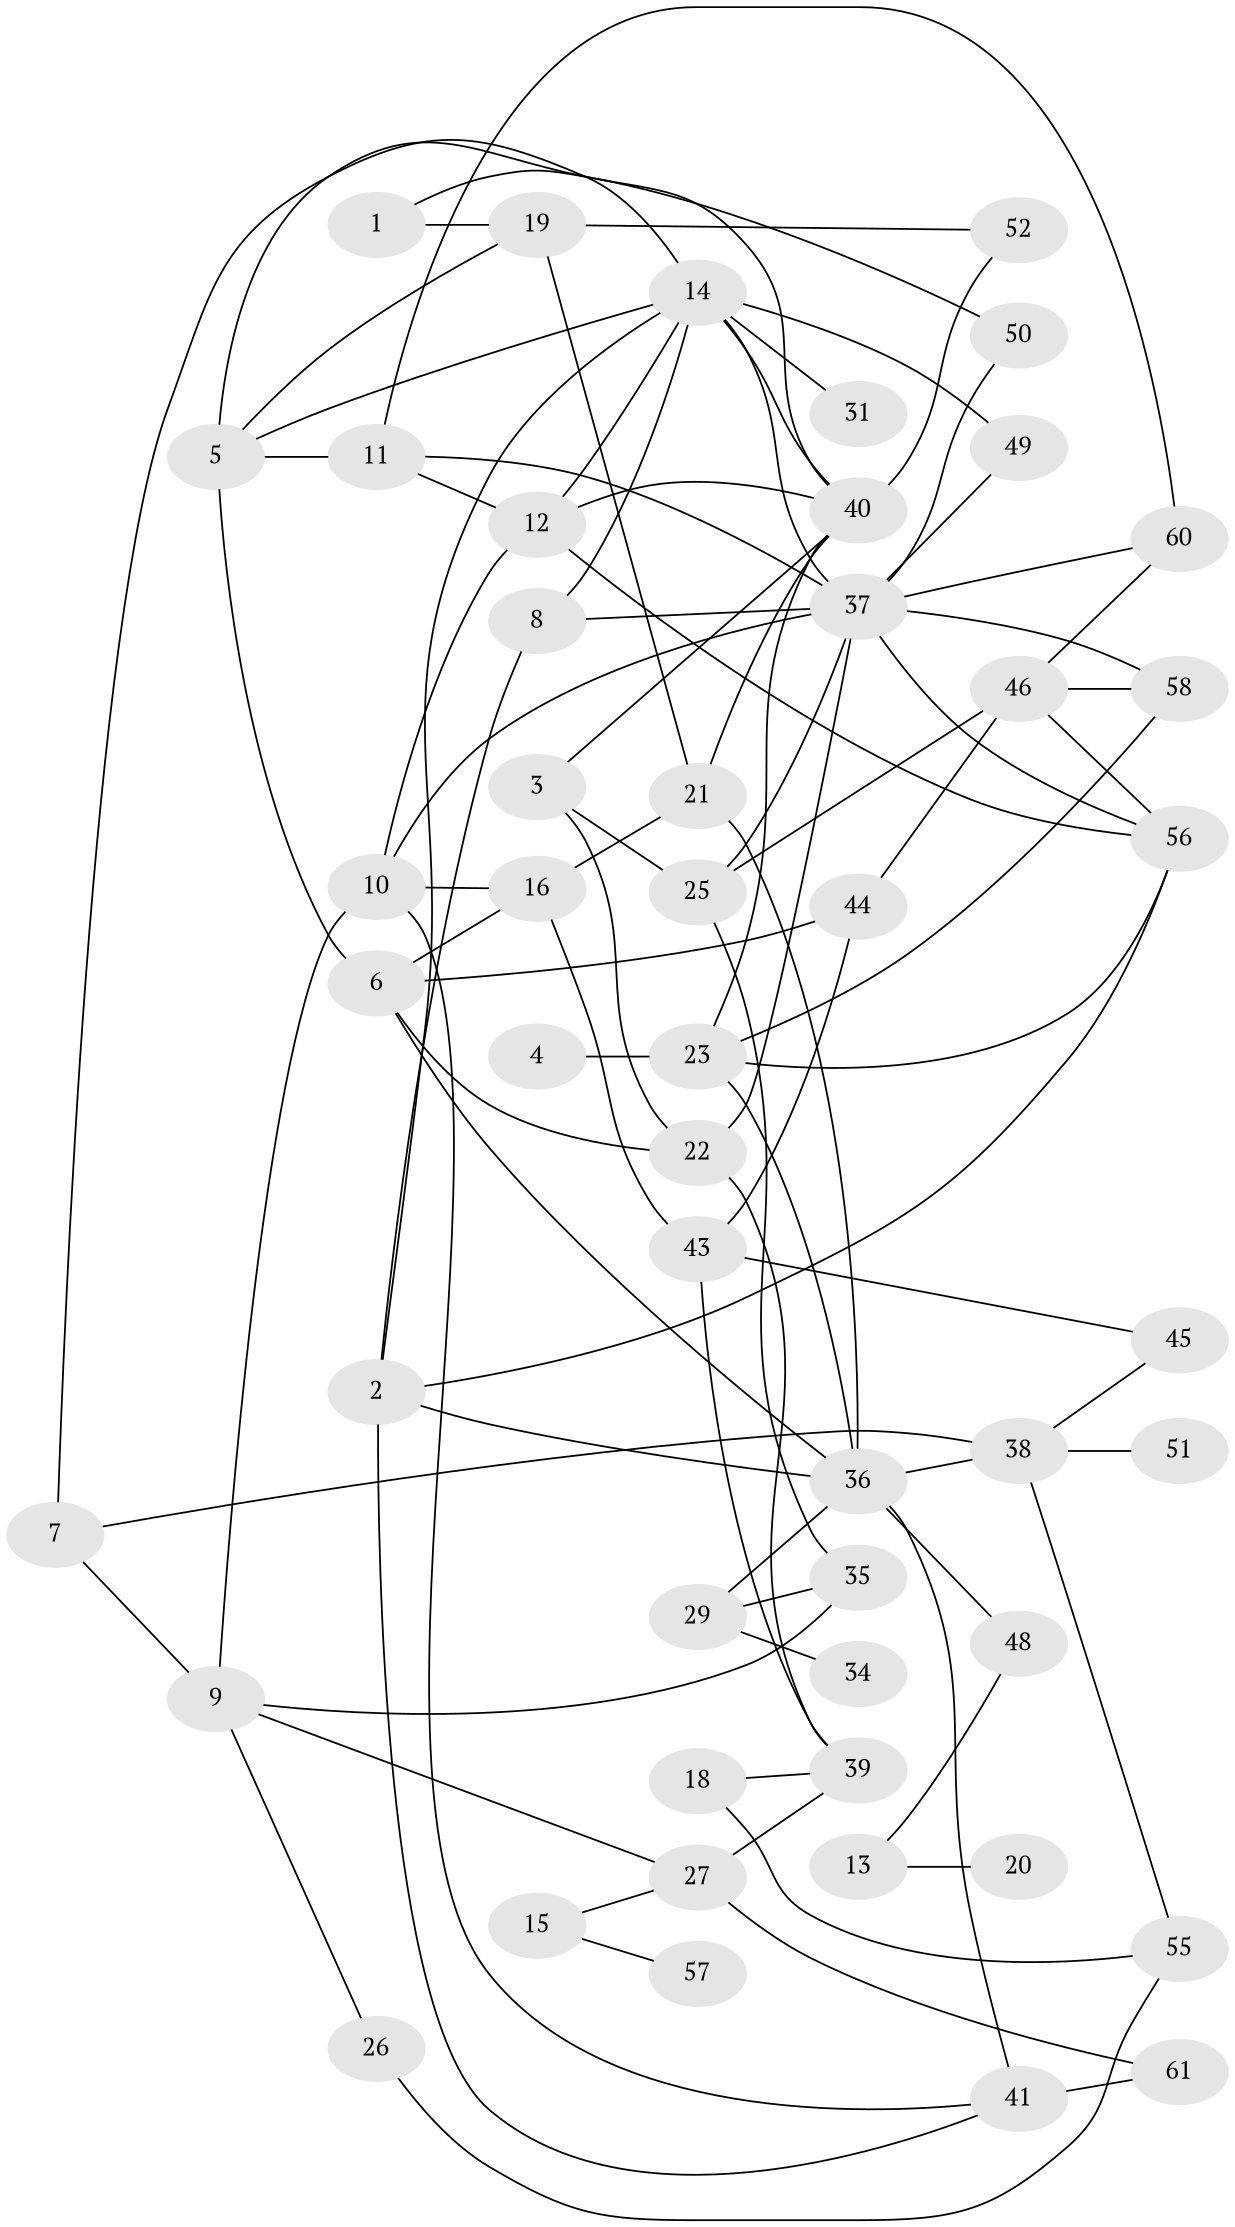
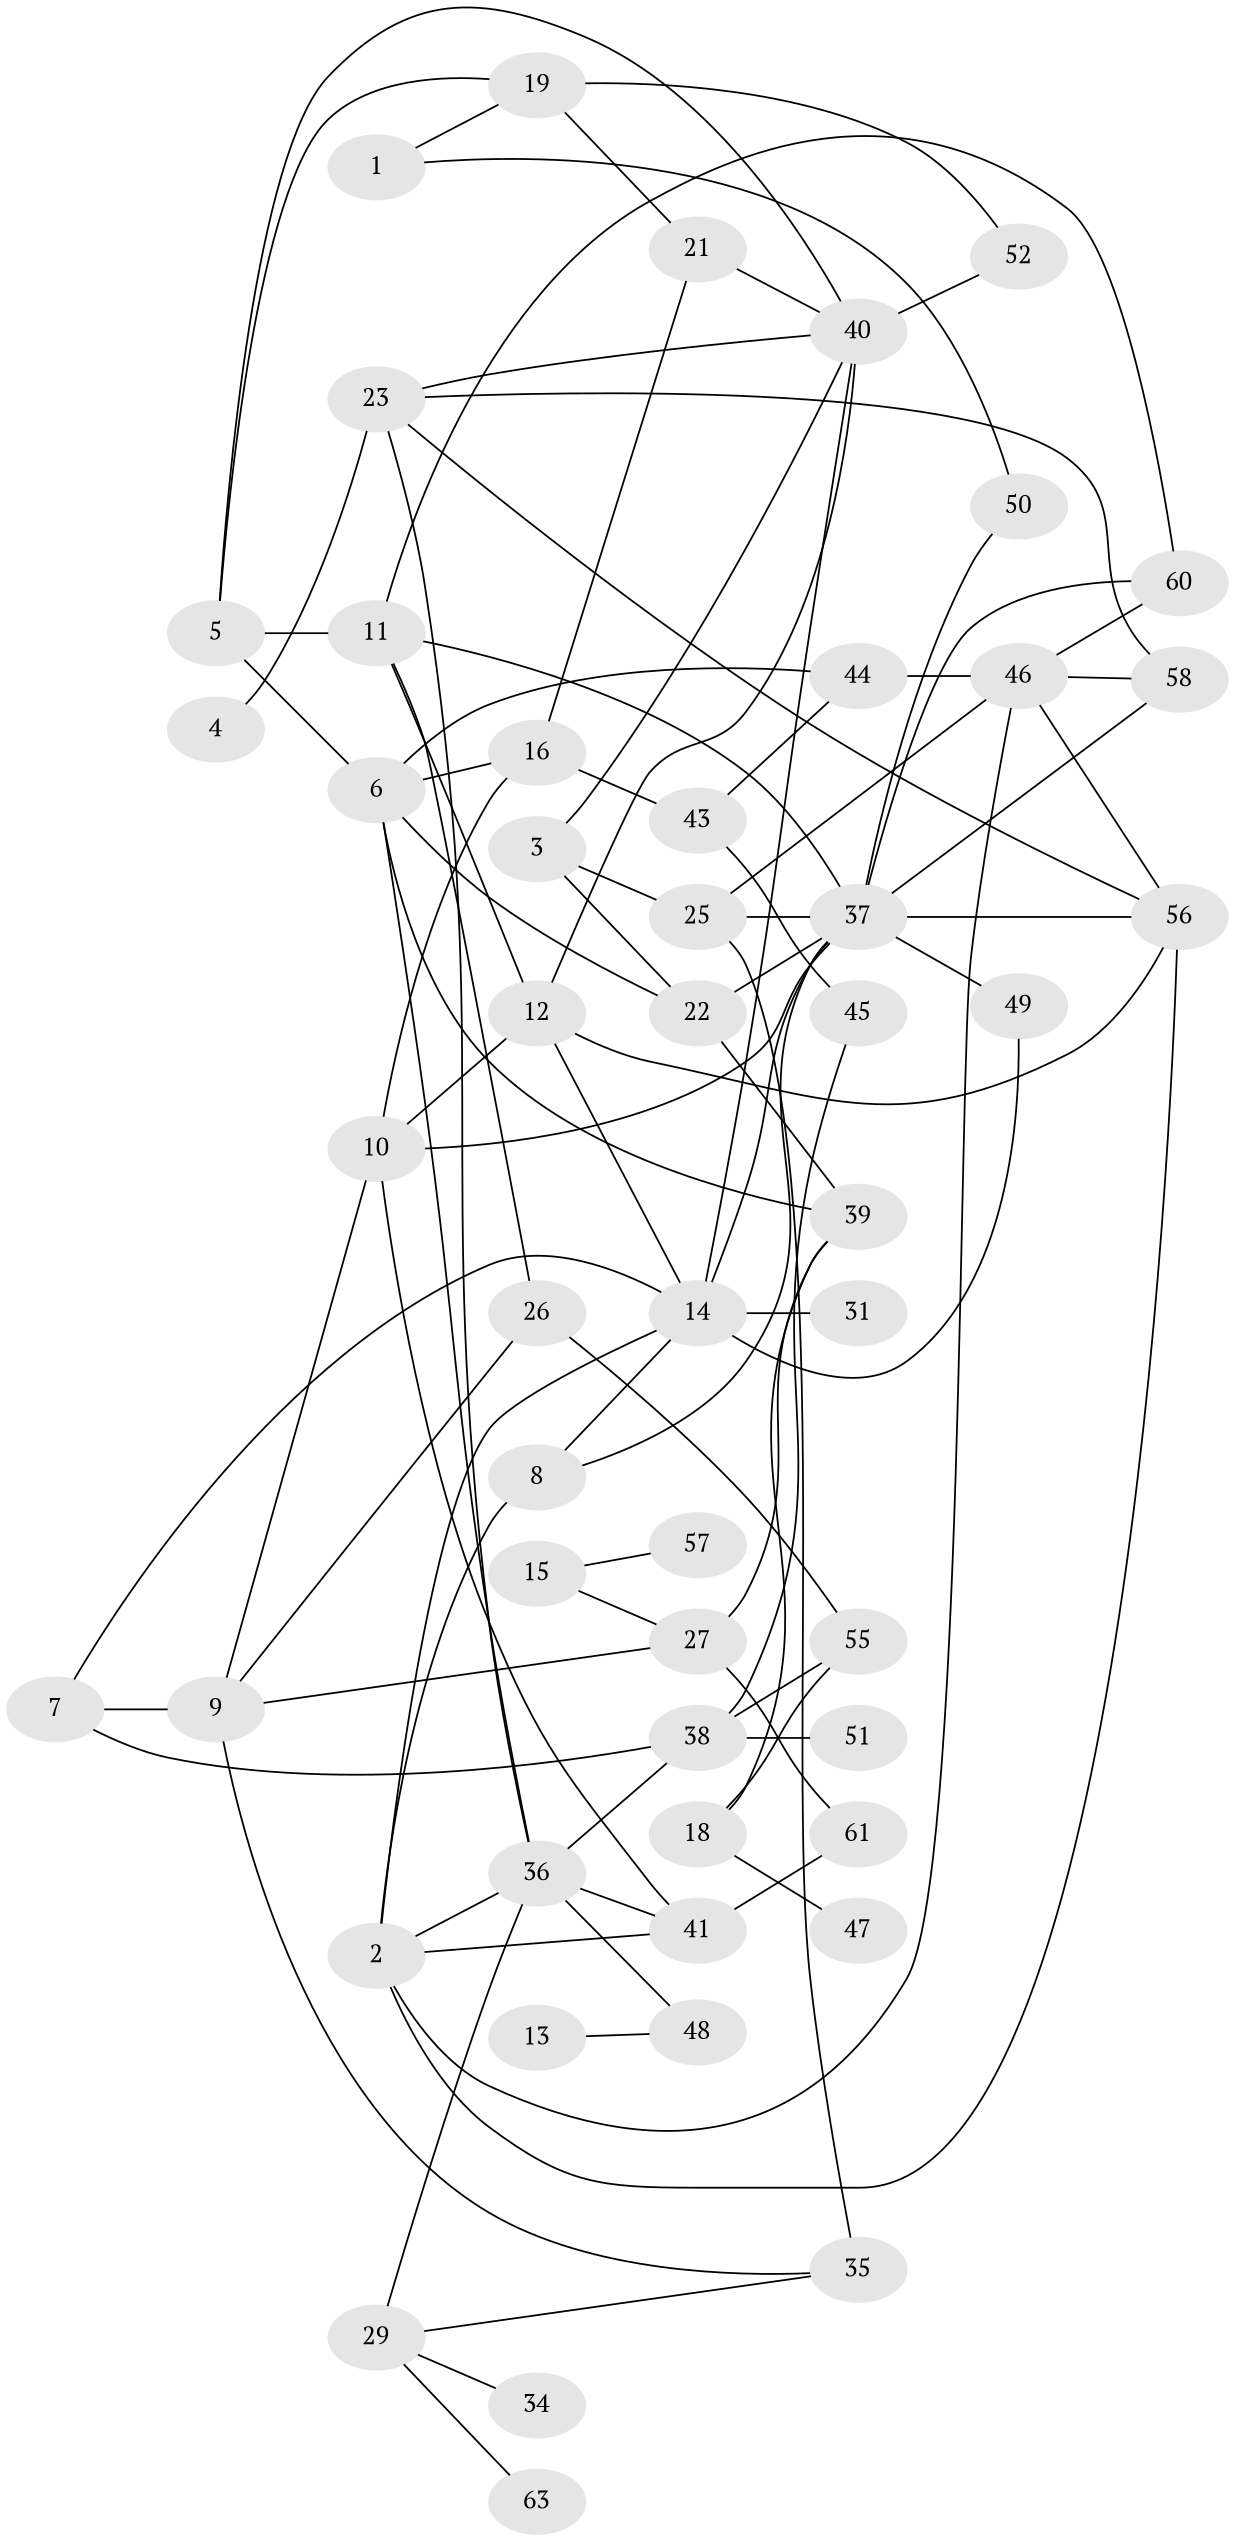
edge "14" -- "5": removed
edge "11" -- "26": added
edge "21" -- "36": removed
edge "43" -- "39": now "6" -- "39"
edge "46" -- "2": added
node "20": removed
node "47": added
node "63": added
